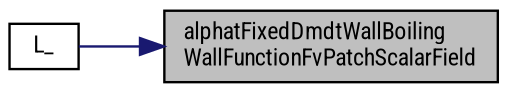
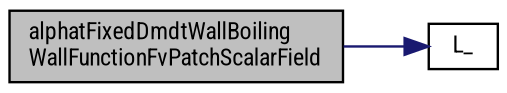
edge "L_" -> "alphatFixedDmdtWallBoiling WallFunctionFvPatchScalarField": reversed
